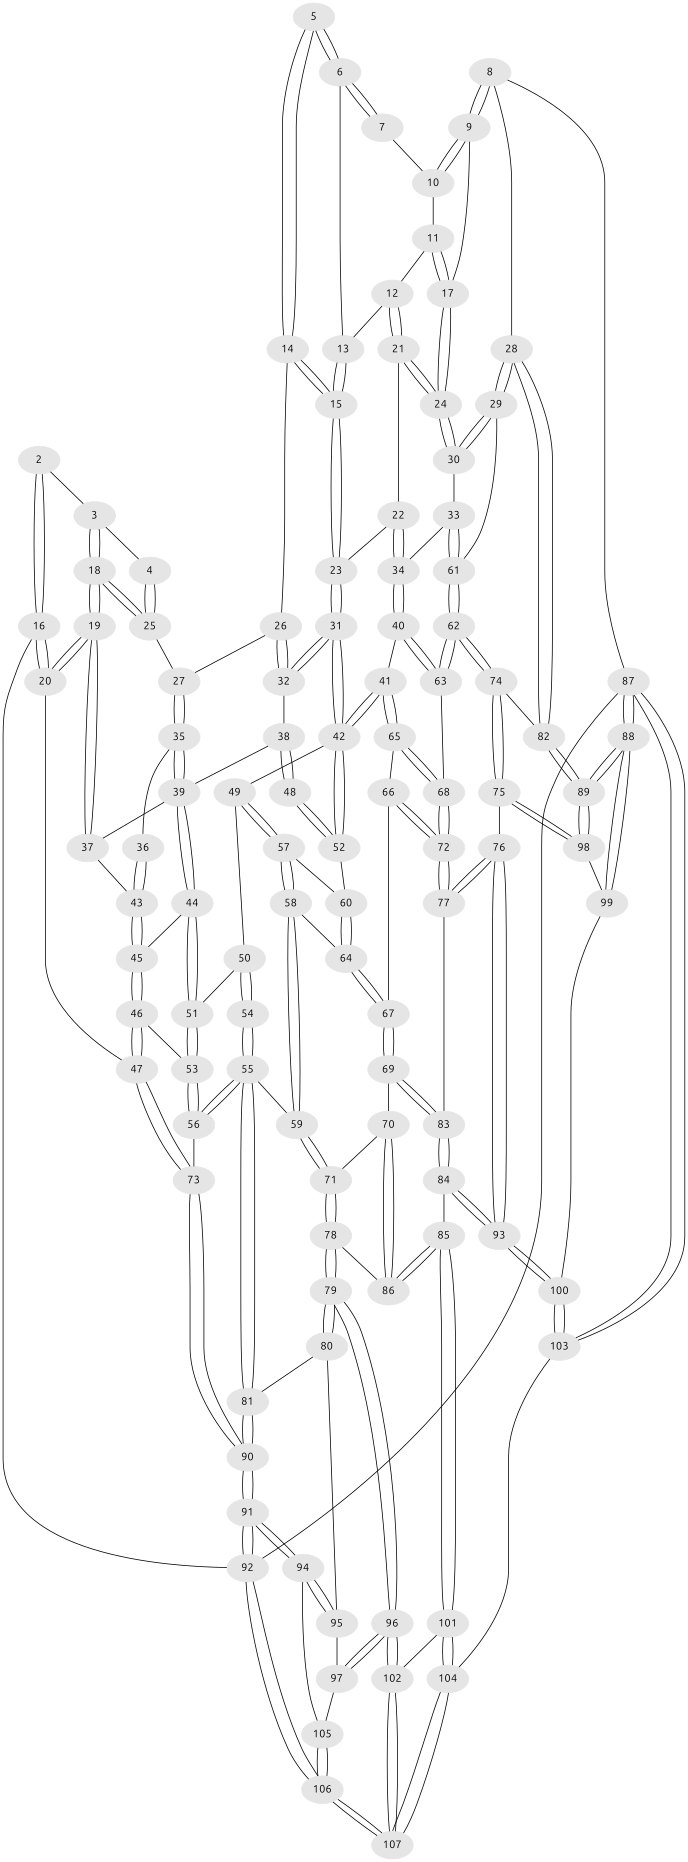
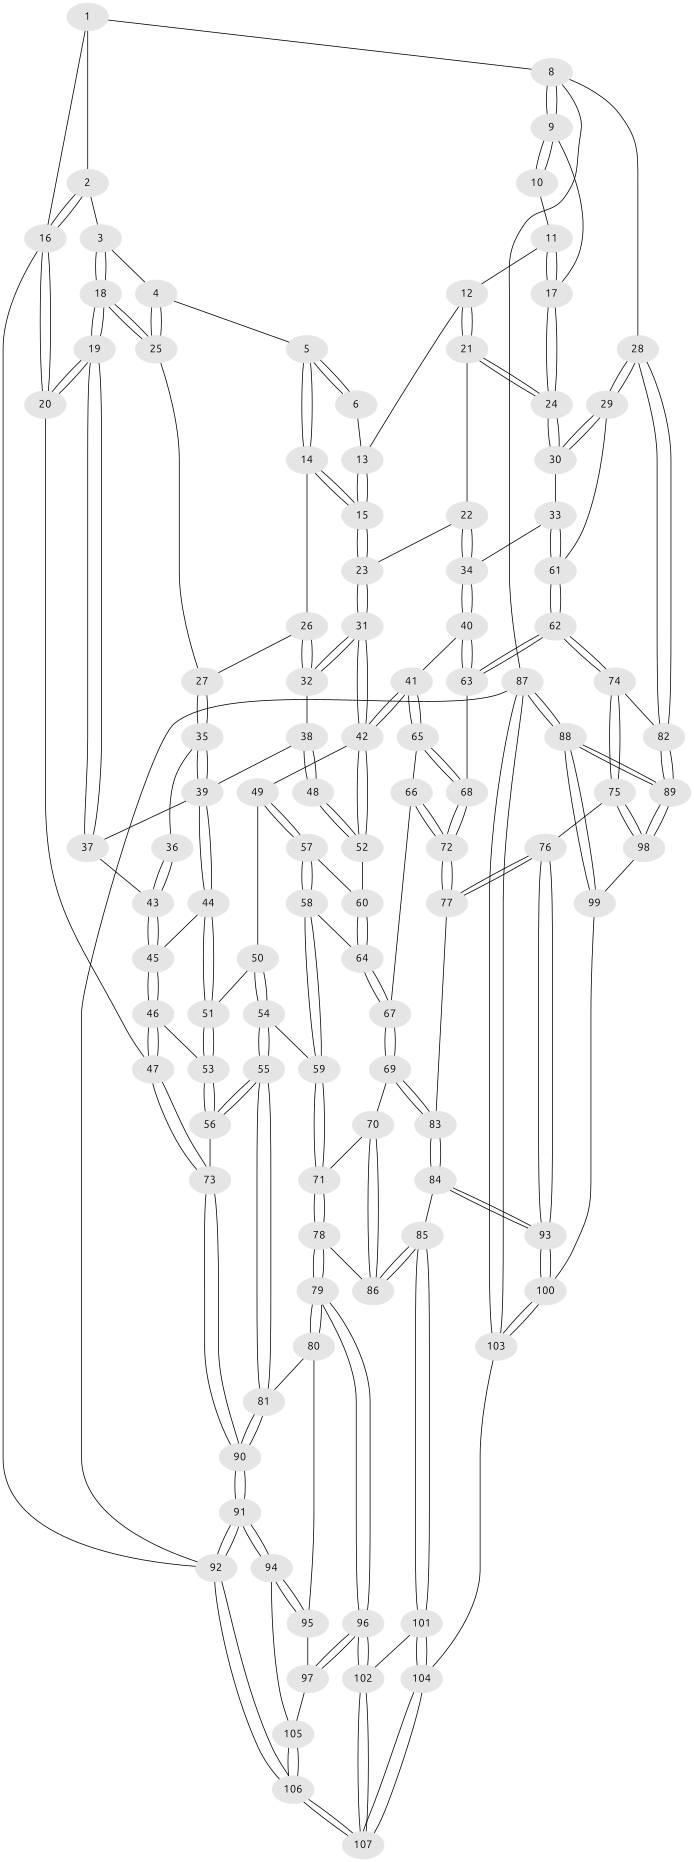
node "1": added
node "7": removed
edge "4" -- "5": added
edge "55" -- "59": now "54" -- "59"
